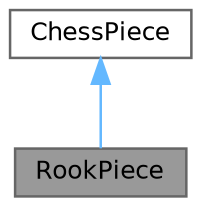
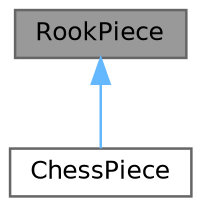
edge "RookPiece" -> "ChessPiece": reversed
